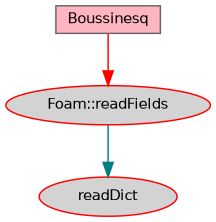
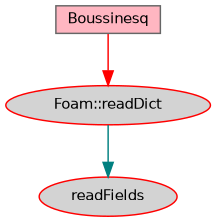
node "Foam::readFields": label "Foam::readFields" -> "Foam::readDict"
node "readDict": label "readDict" -> "readFields"
